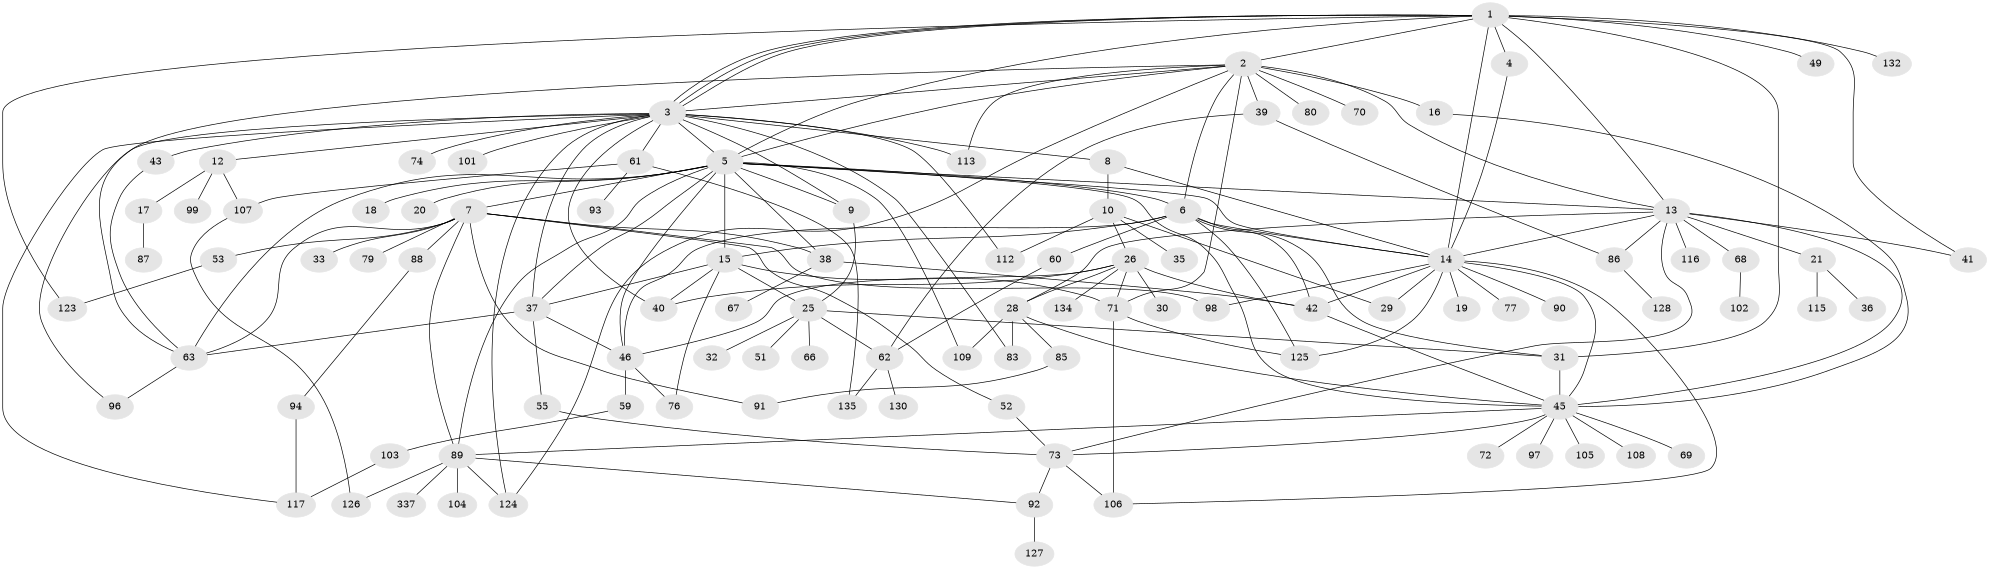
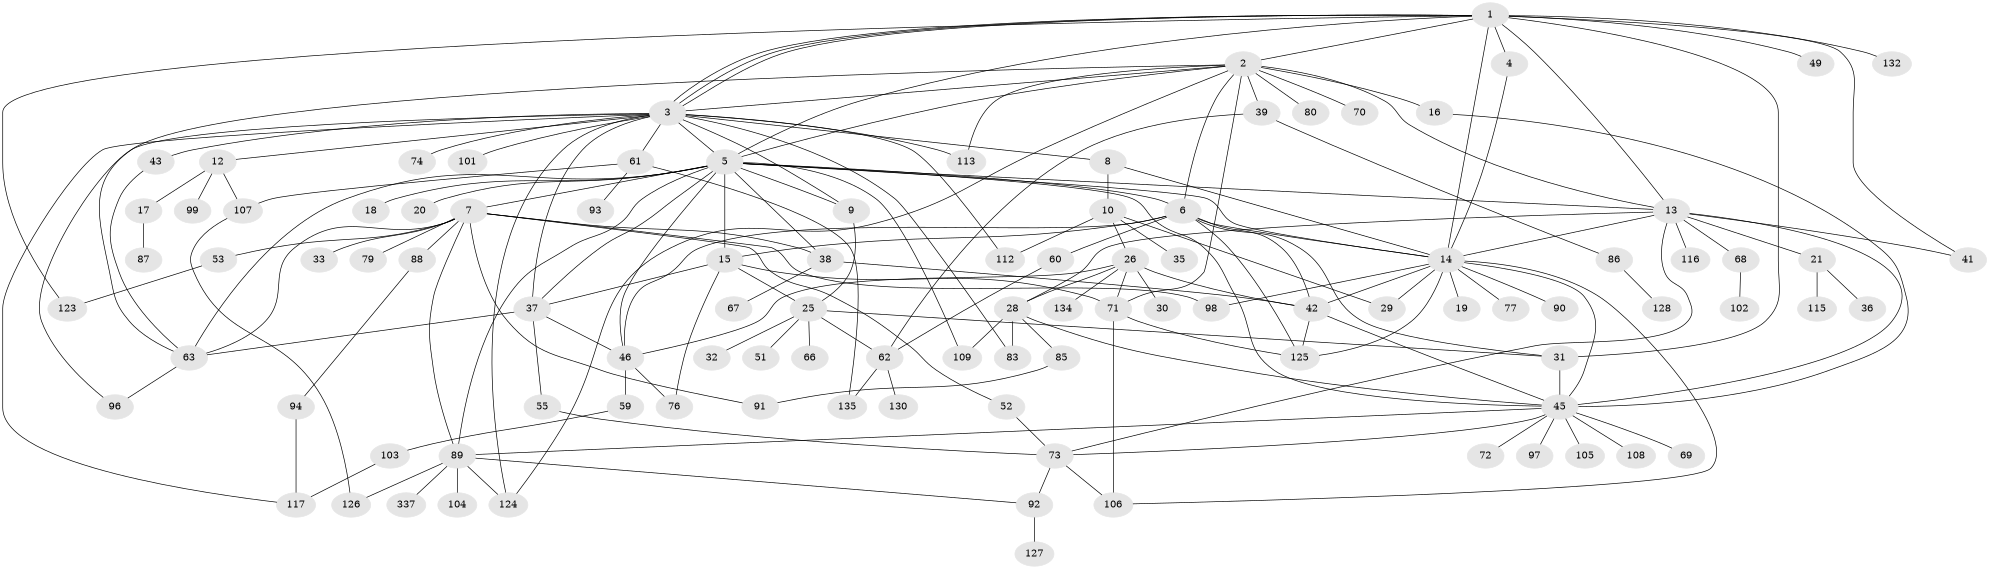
edge "13" -- "86": removed
node "40": removed
edge "42" -- "125": added
